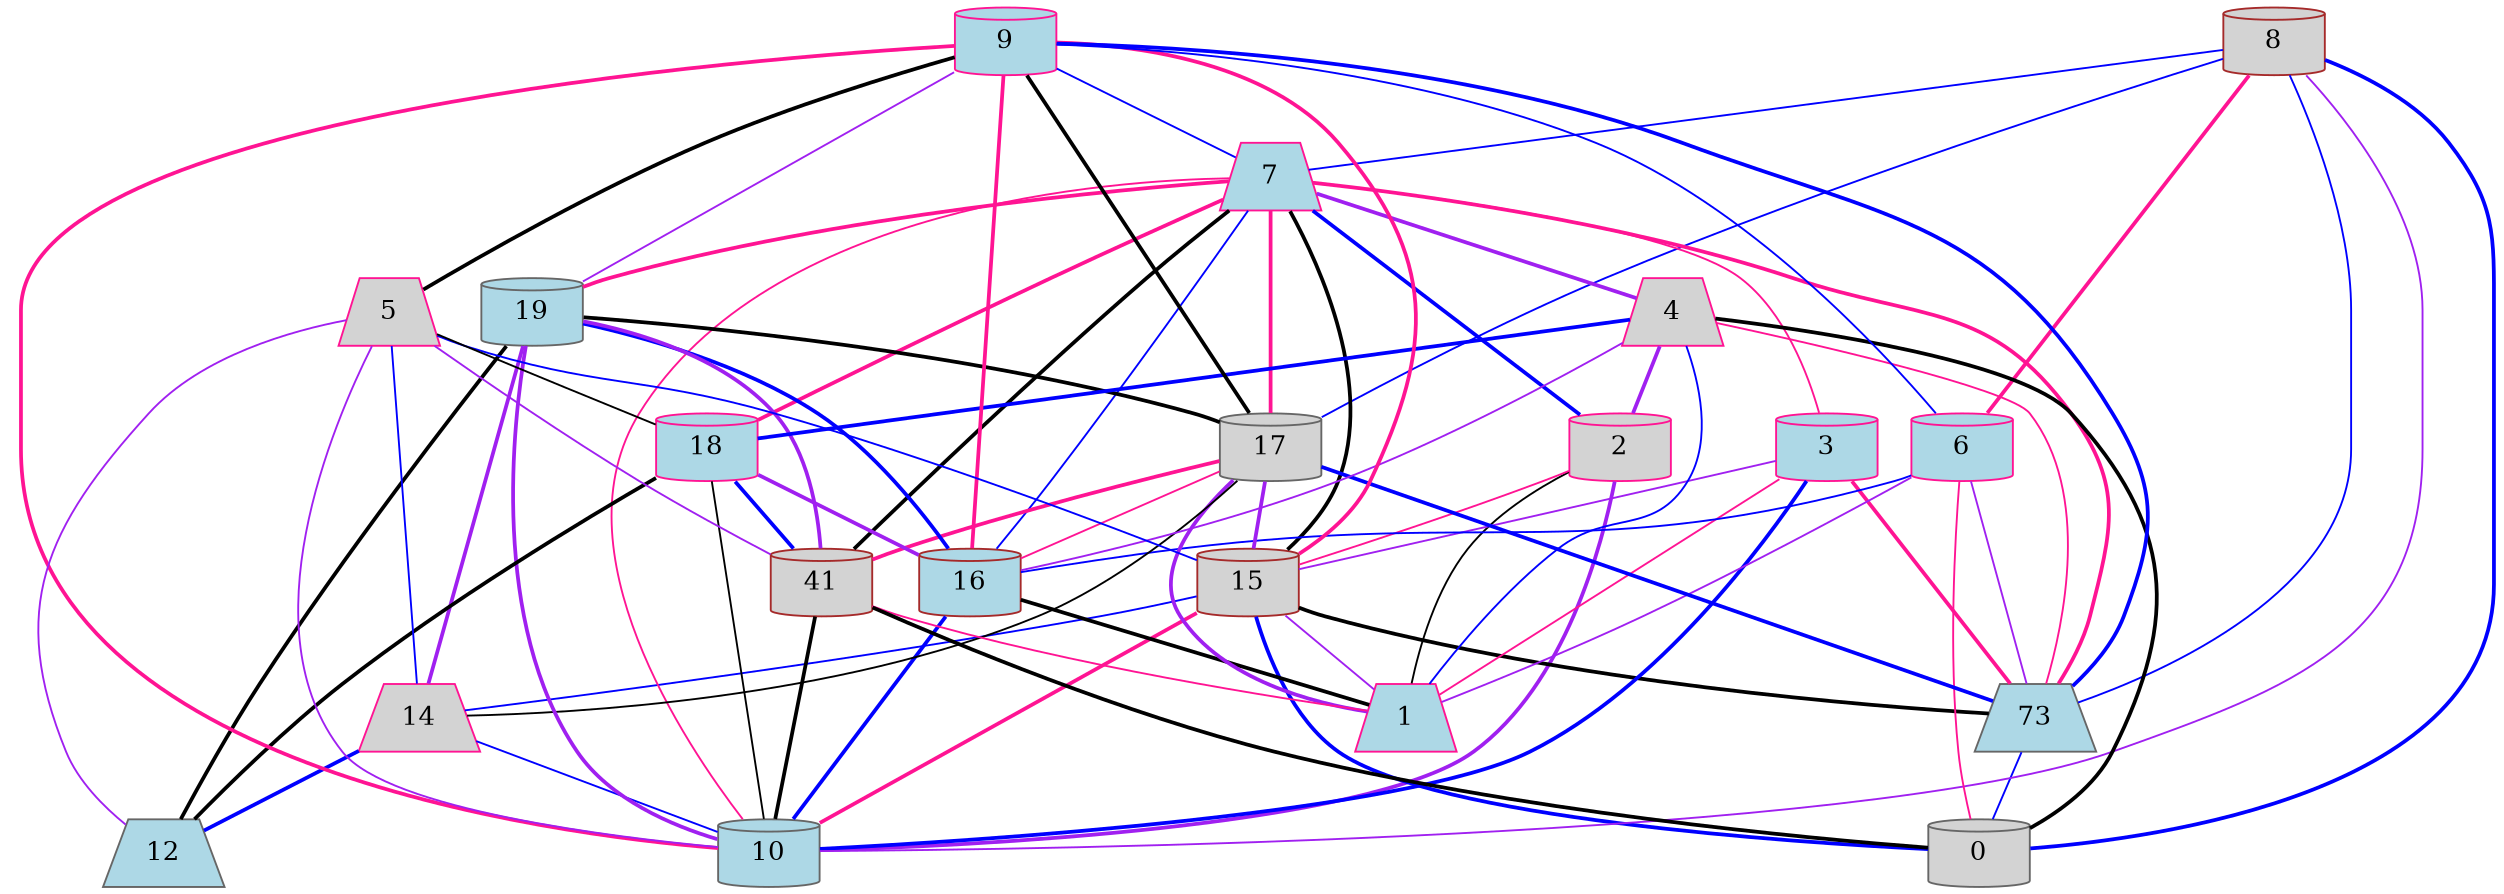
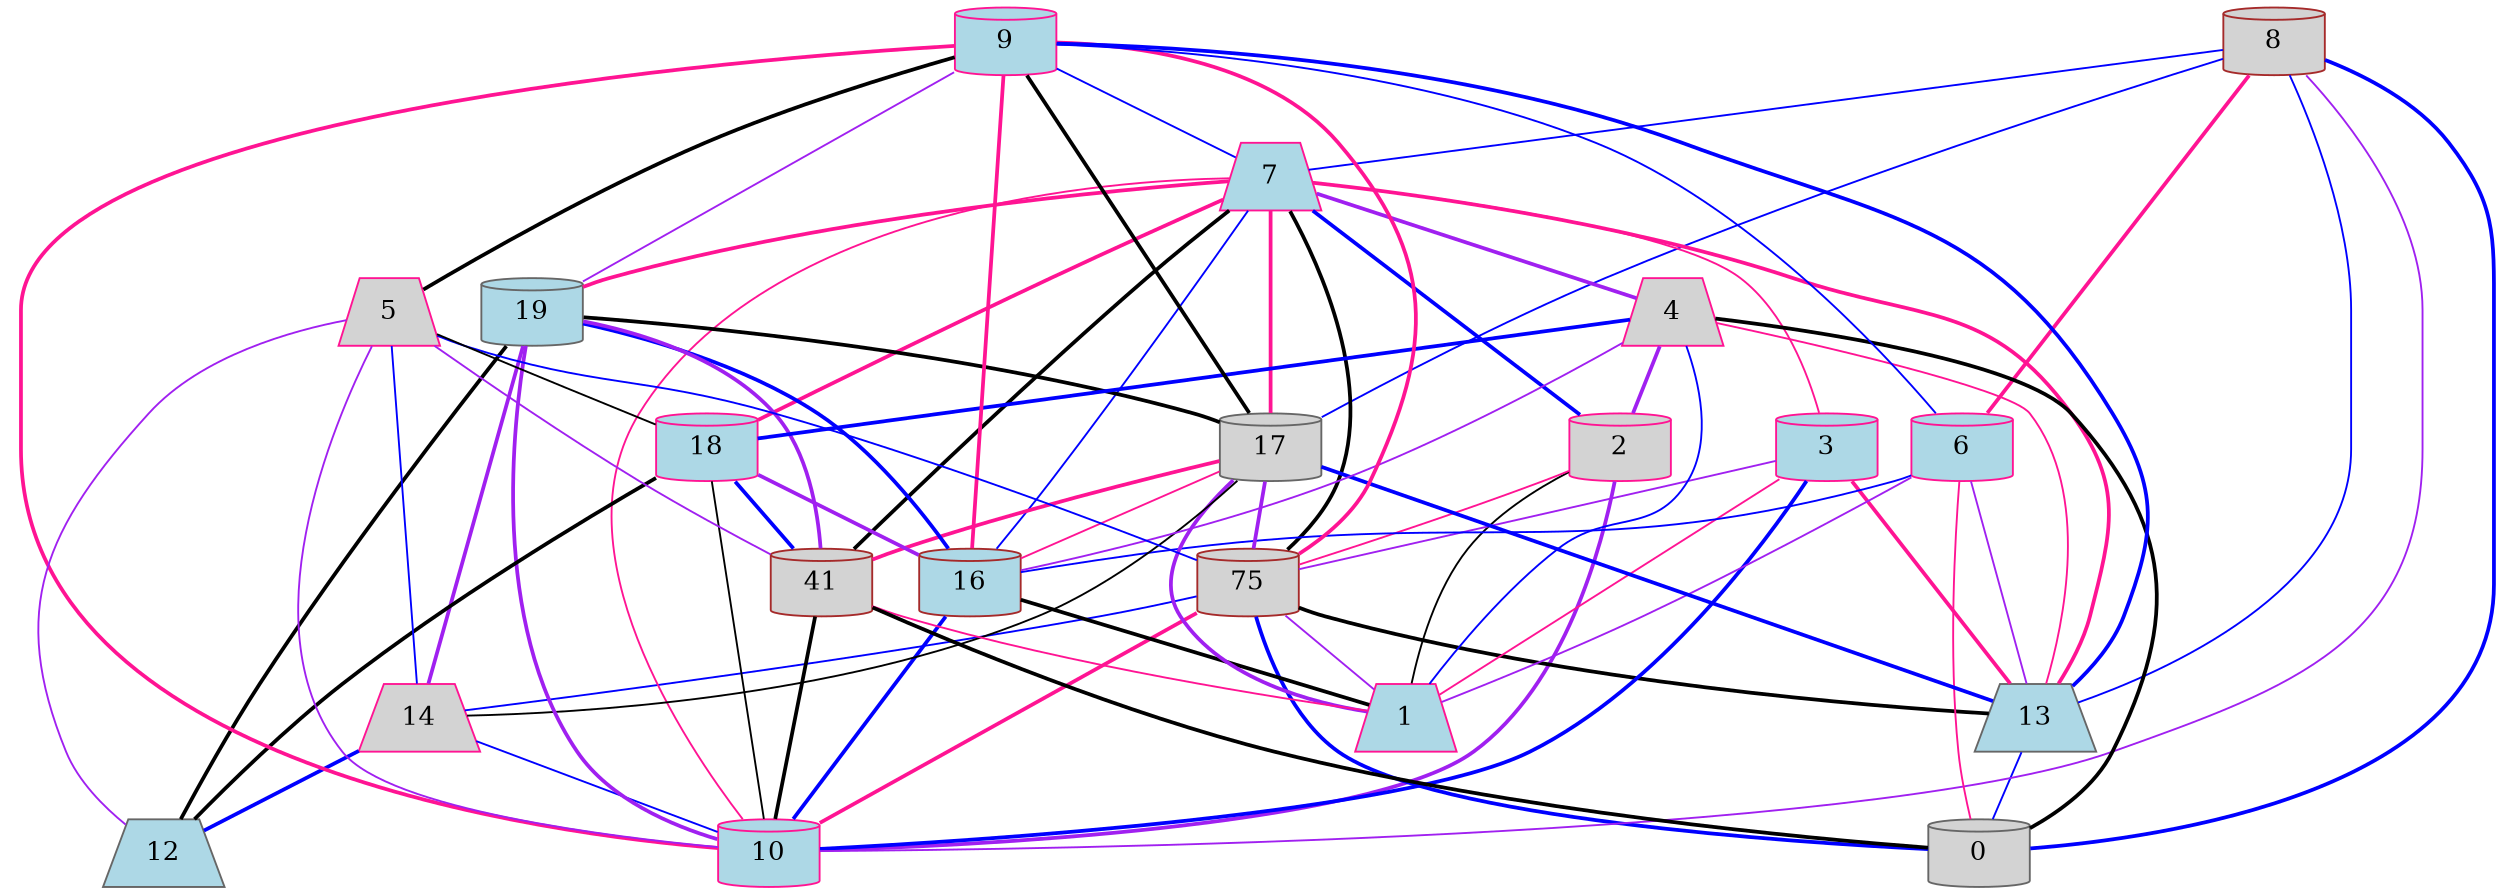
node "15": label "15" -> "75"
node "73": label "73" -> "13"
node "10": color gray40 -> deeppink
